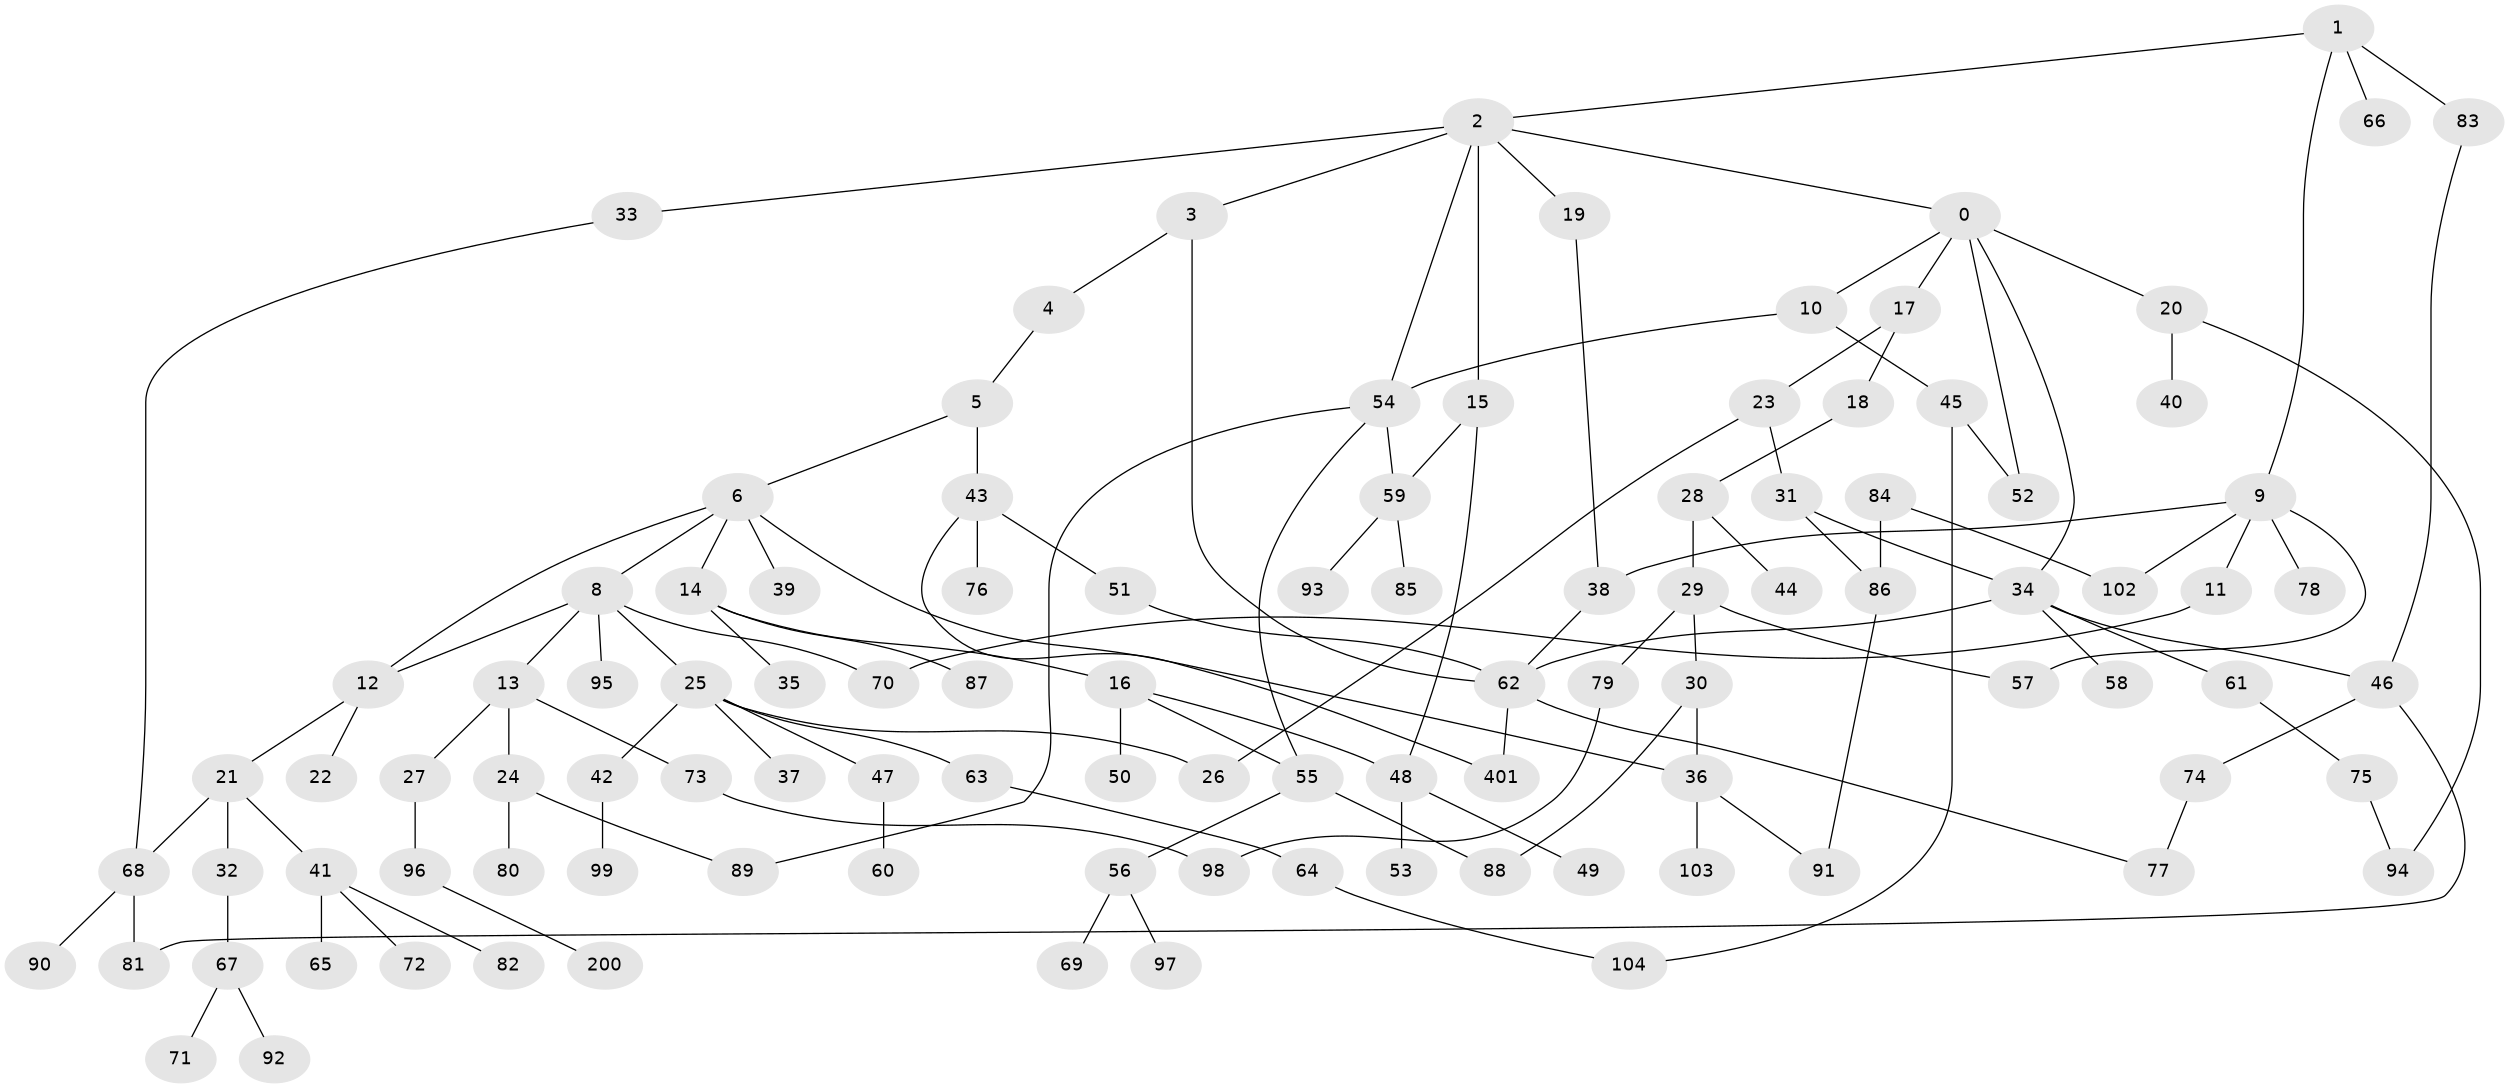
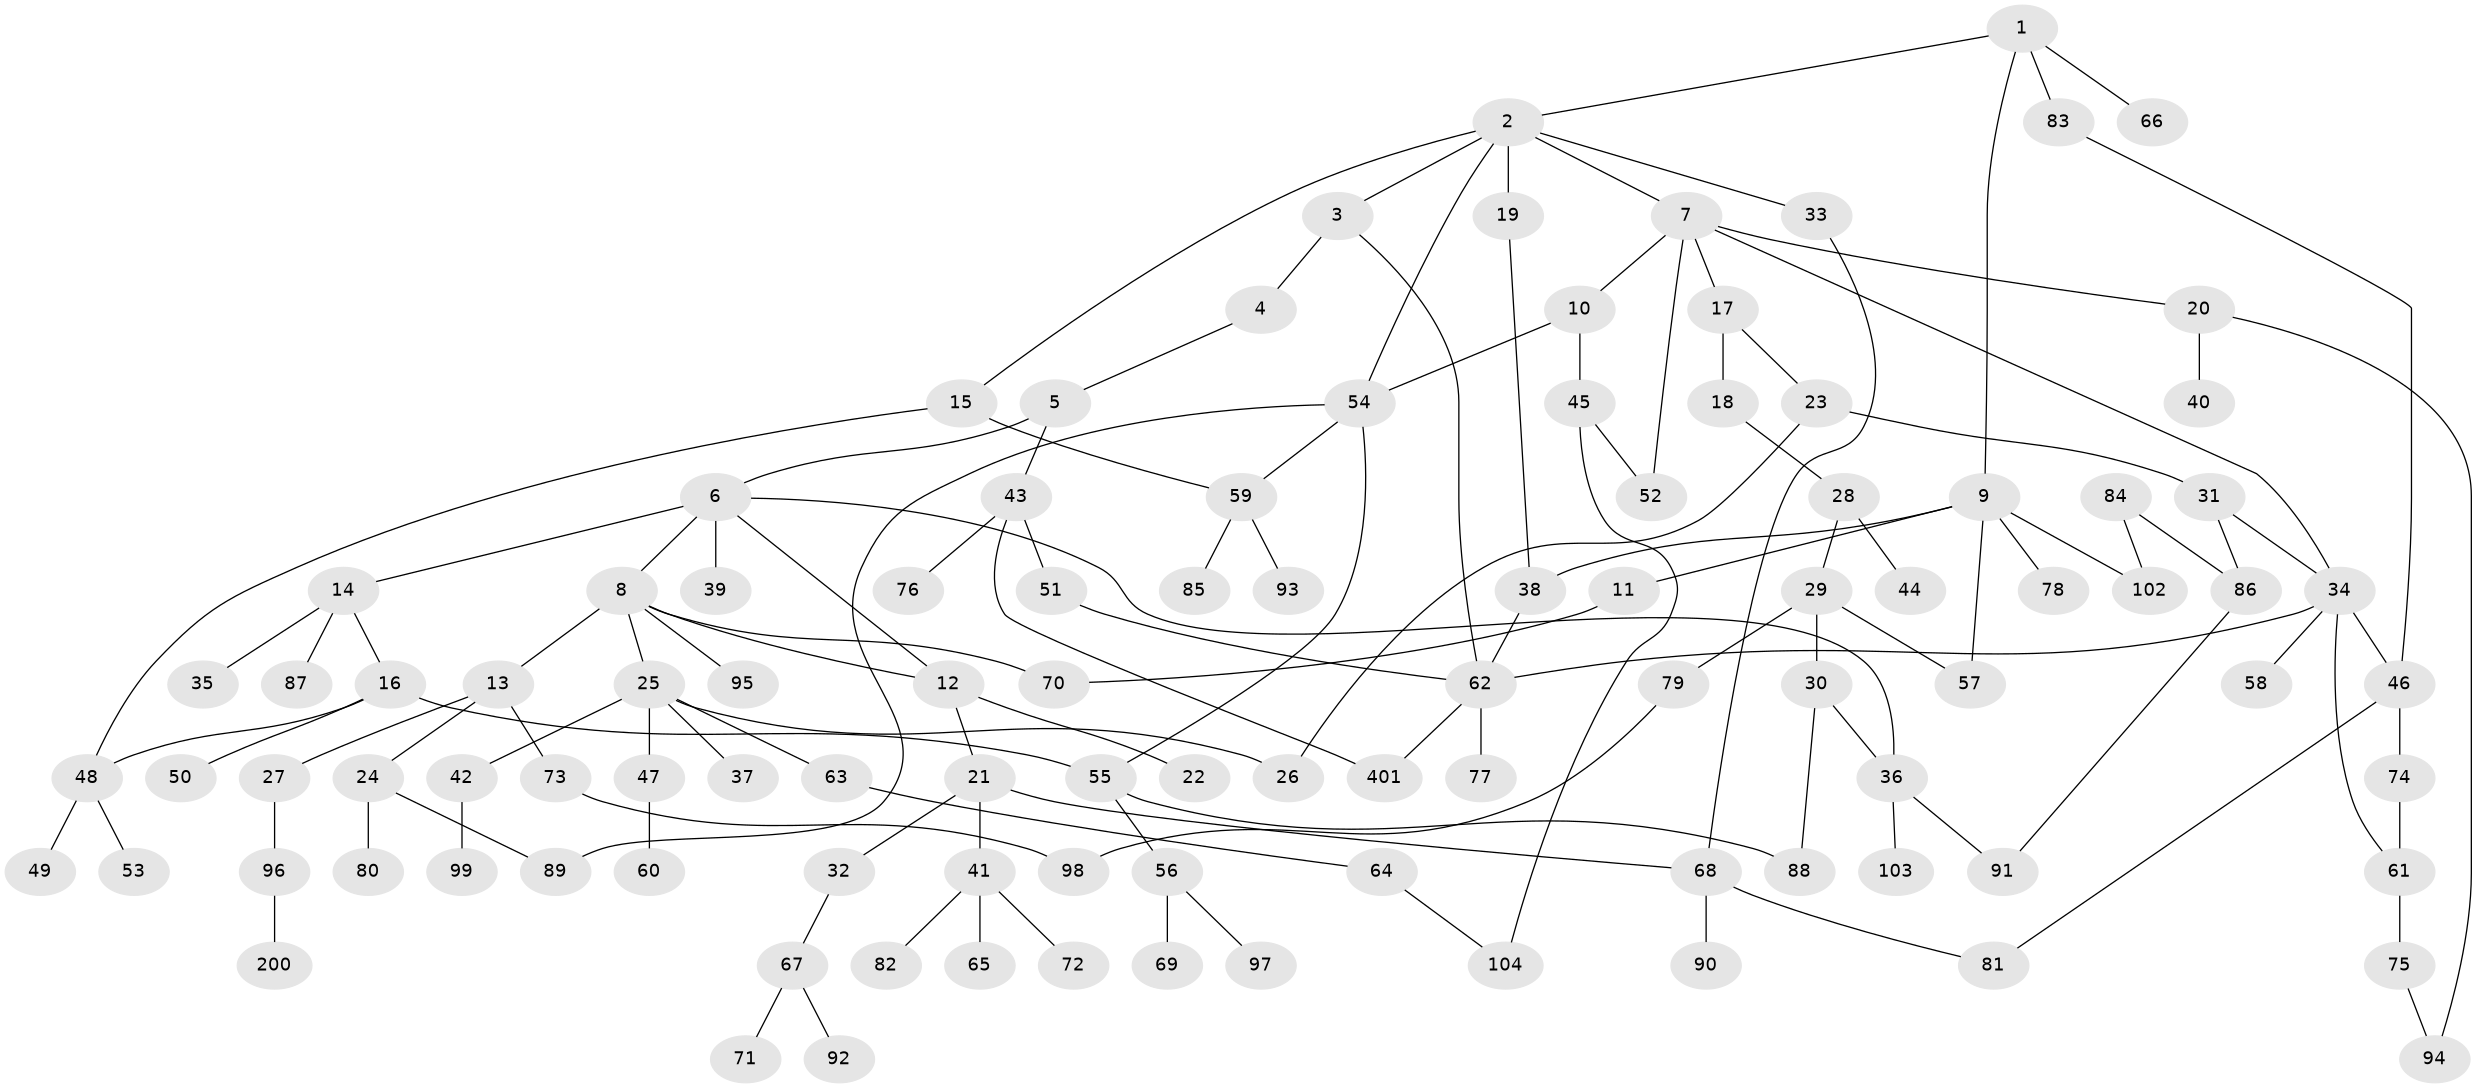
node "0": label "0" -> "7"
edge "74" -- "77": now "74" -- "61"
